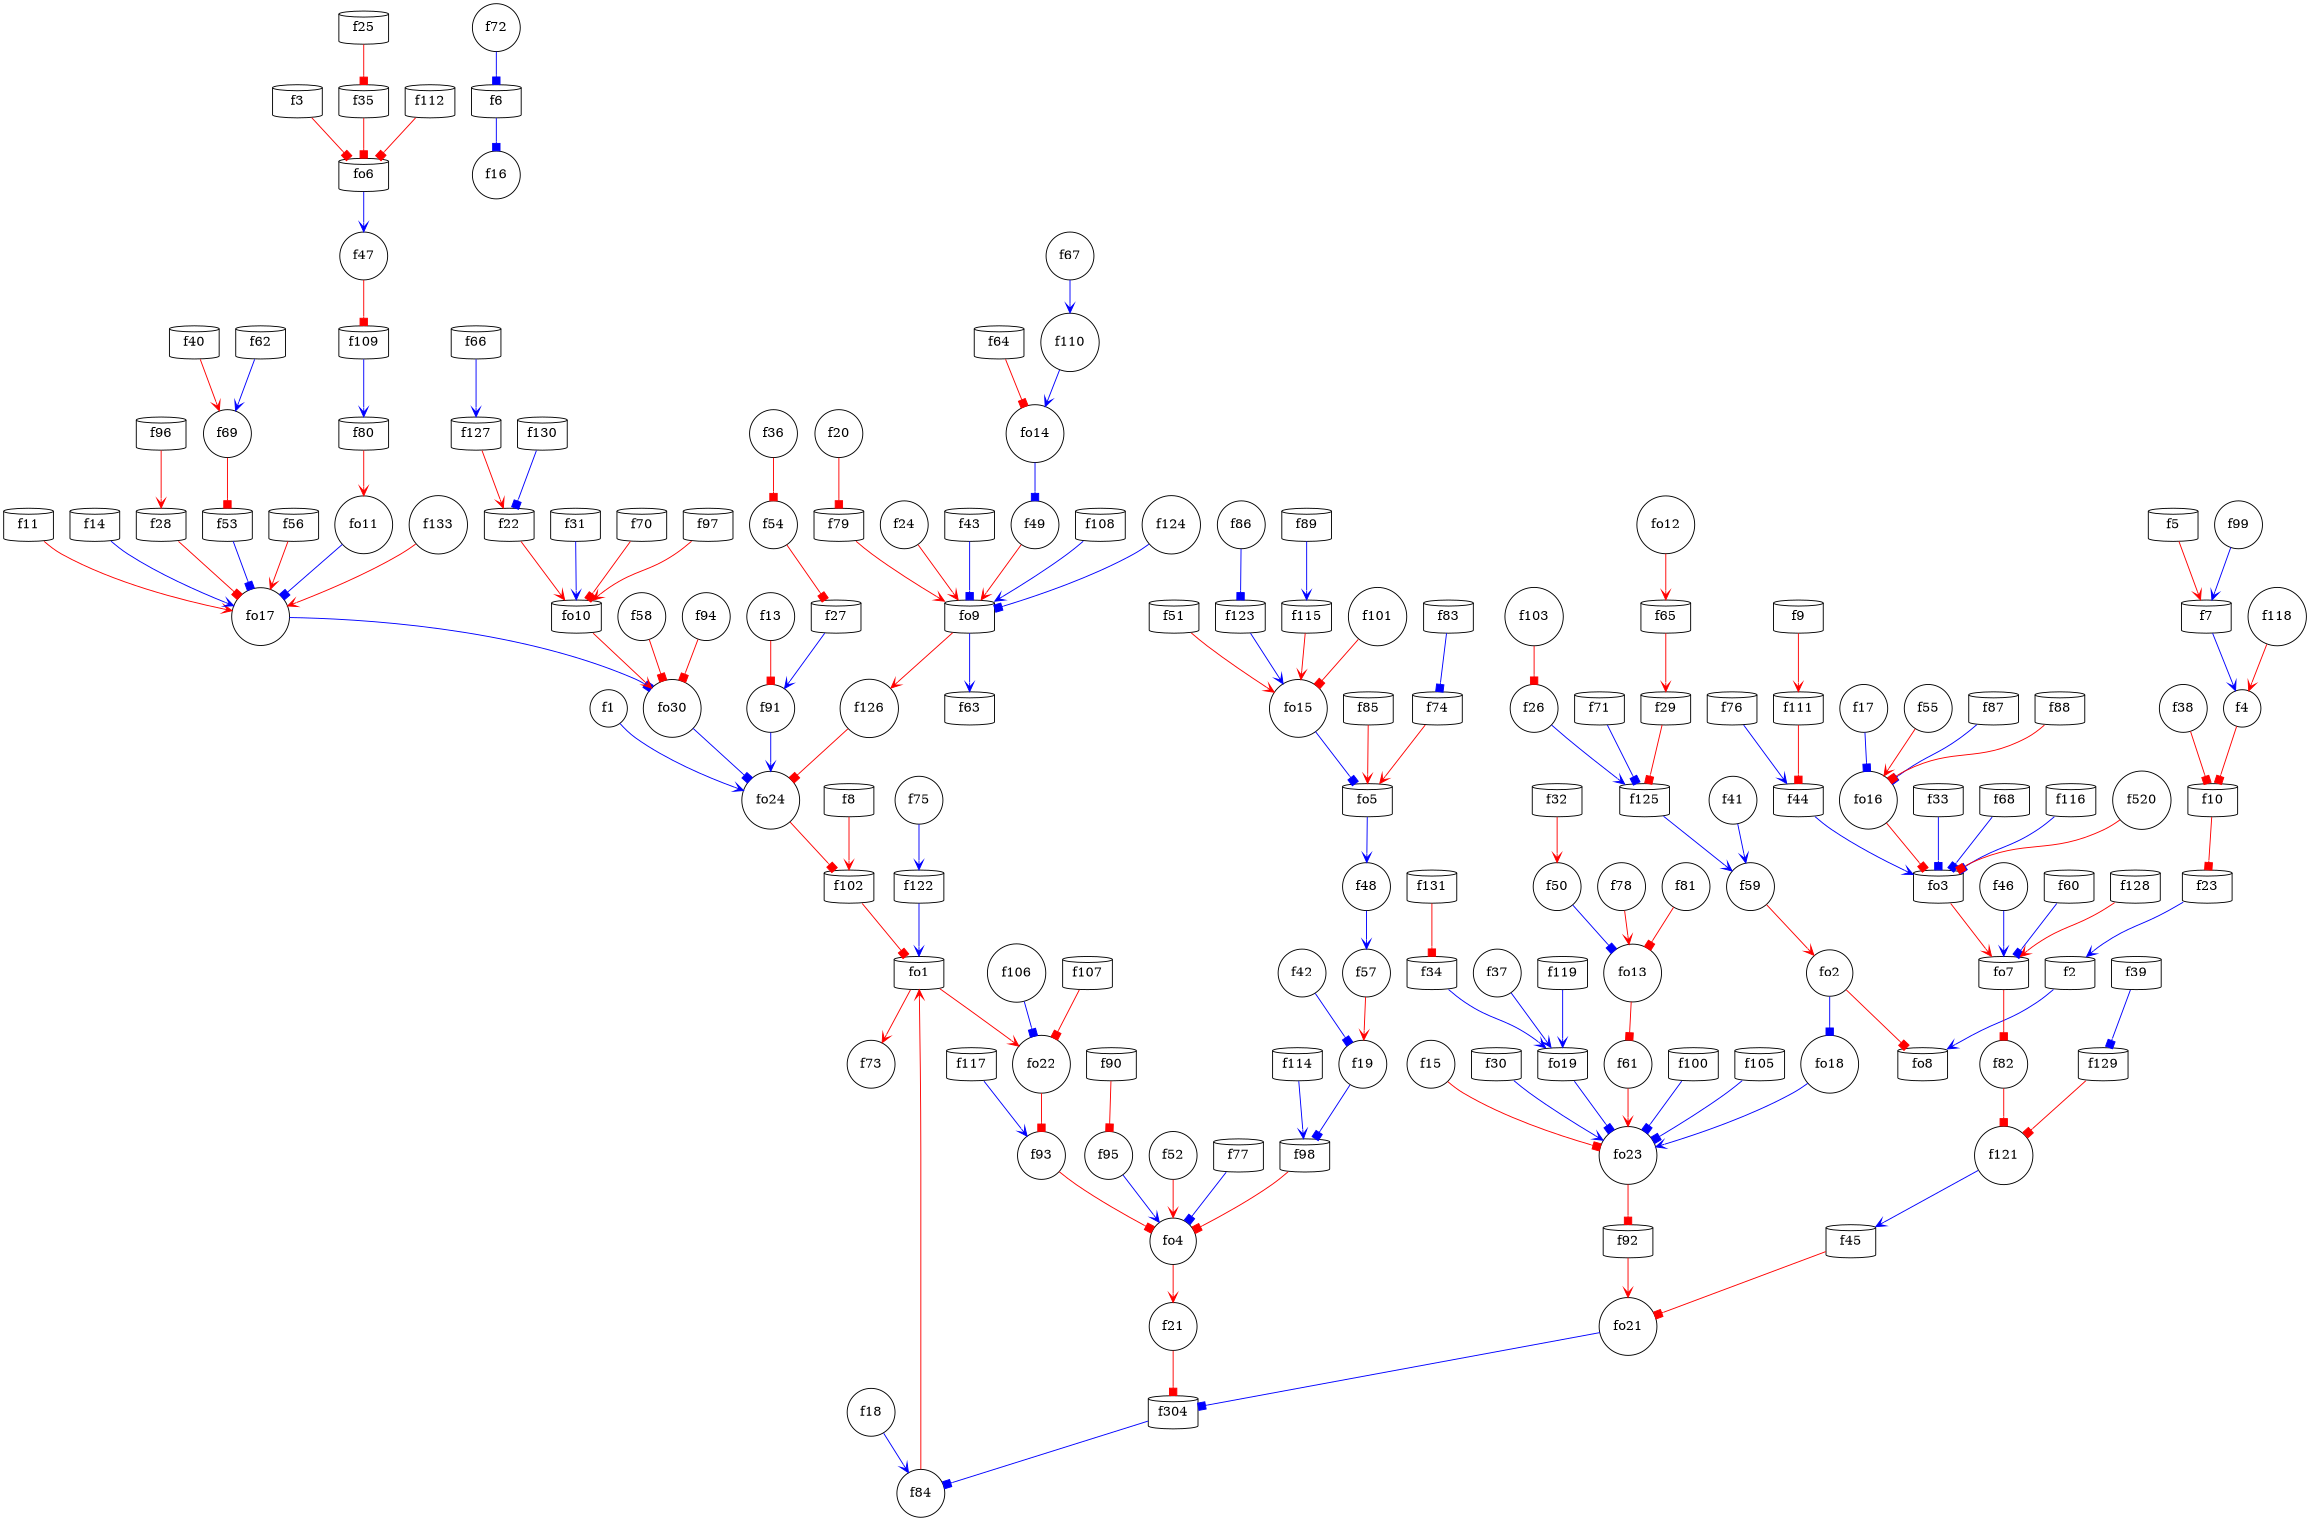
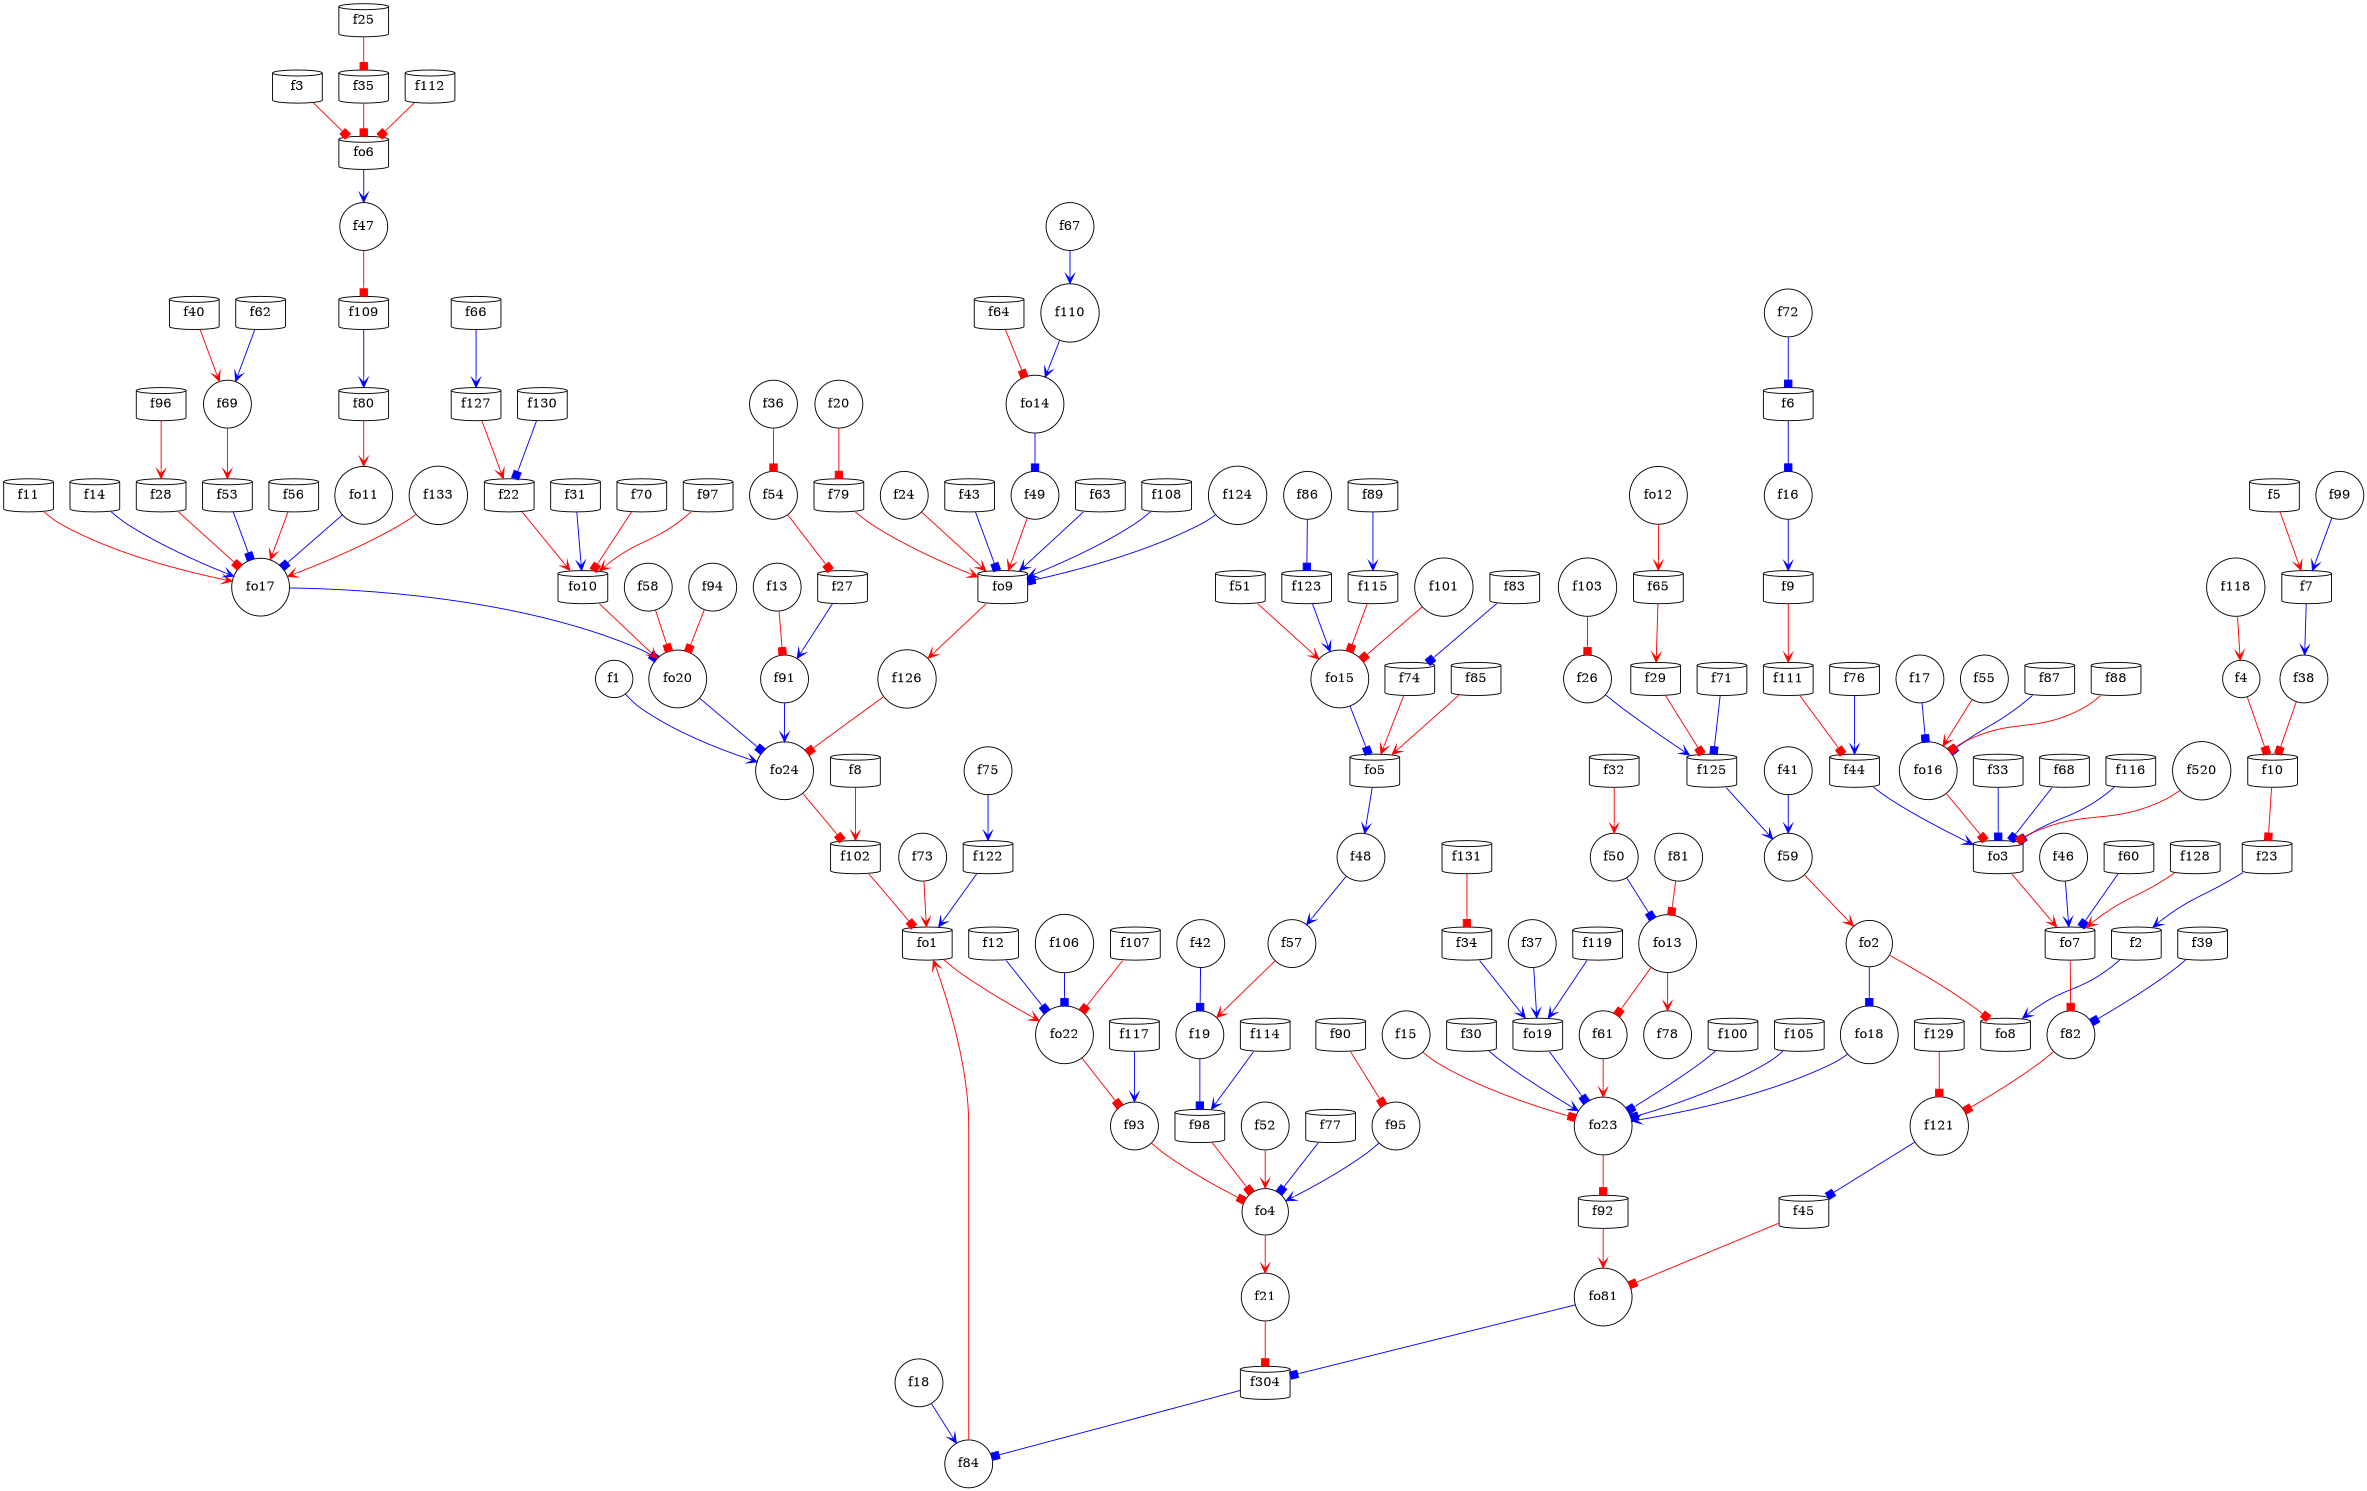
edge "f69" -> "f53": arrowhead box -> vee
edge "f16" -> "f9": added
edge "f115" -> "fo15": arrowhead vee -> box
edge "fo9" -> "f63": reversed
edge "f7" -> "f4": now "f7" -> "f38"
node "fo30": label "fo30" -> "fo20"
edge "f78" -> "fo13": reversed
node "f12": added
edge "fo1" -> "f73": reversed
edge "f39" -> "f129": now "f39" -> "f82"
edge "f121" -> "f45": arrowhead vee -> box
node "fo21": label "fo21" -> "fo81"
